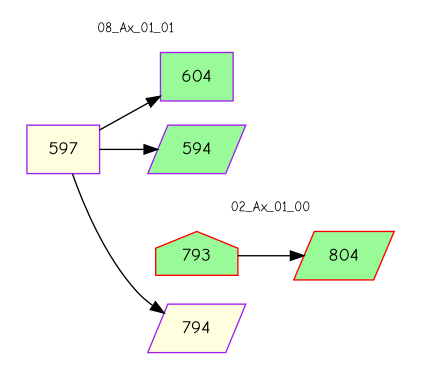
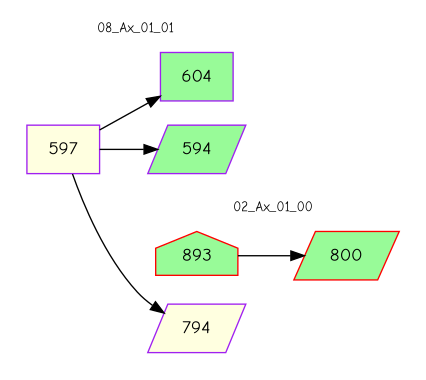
node "793": label "793" -> "893"
node "804": label "804" -> "800"
